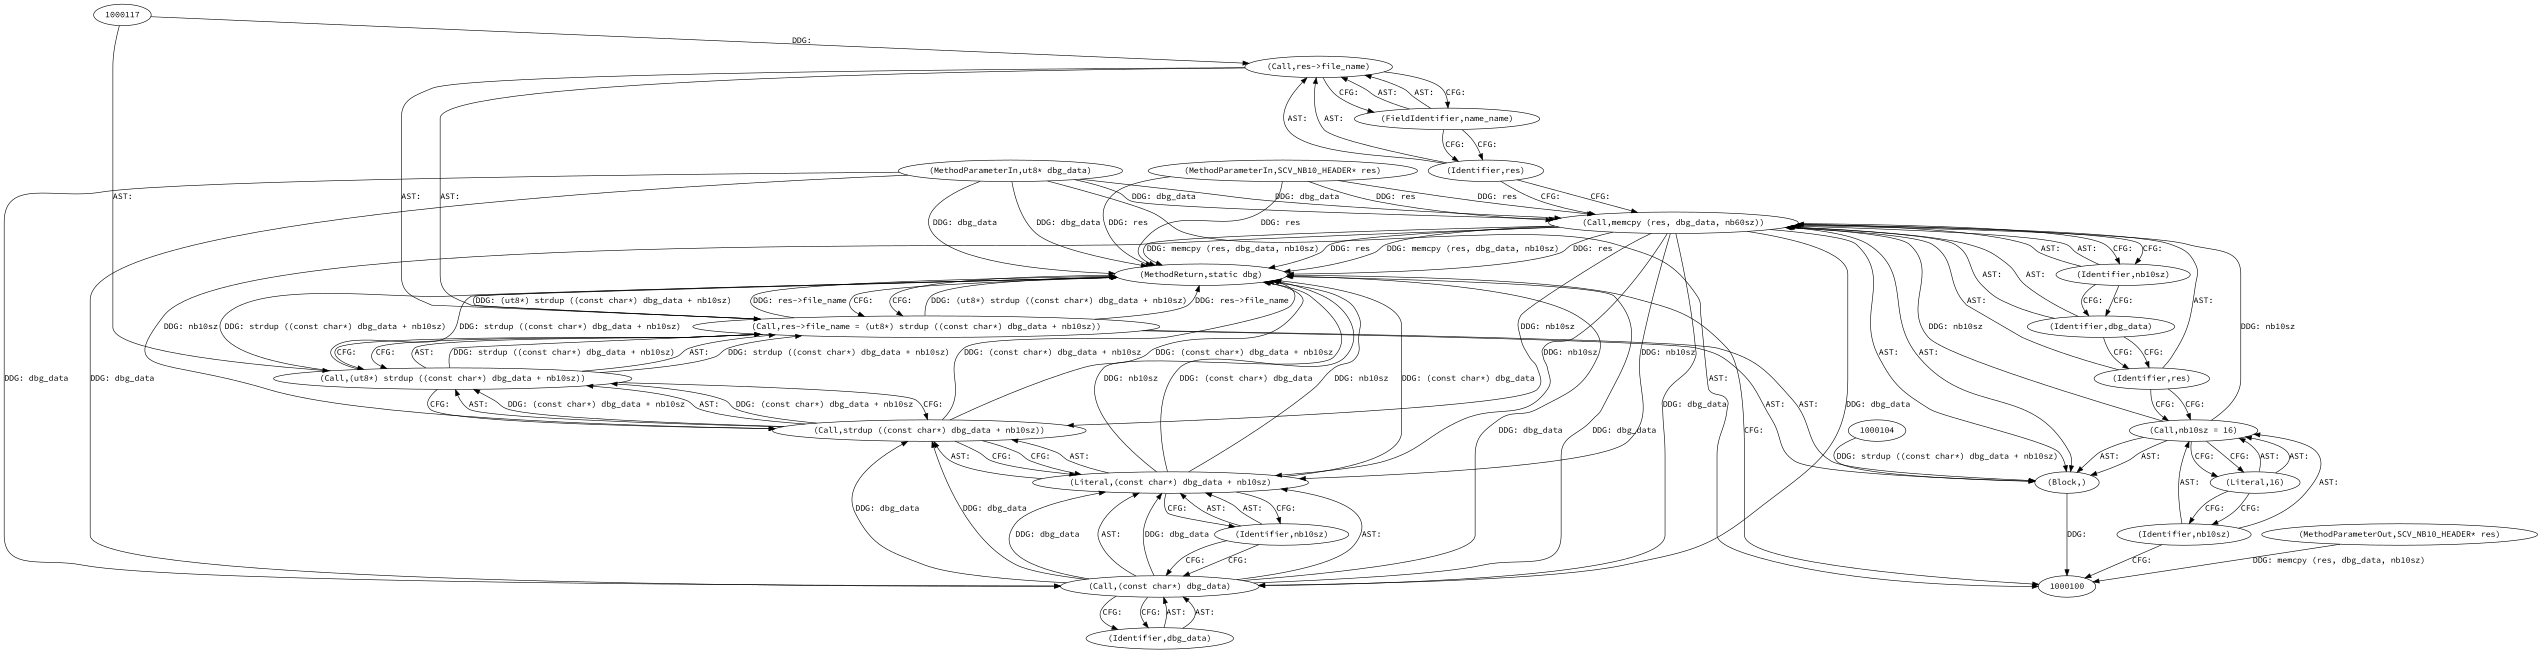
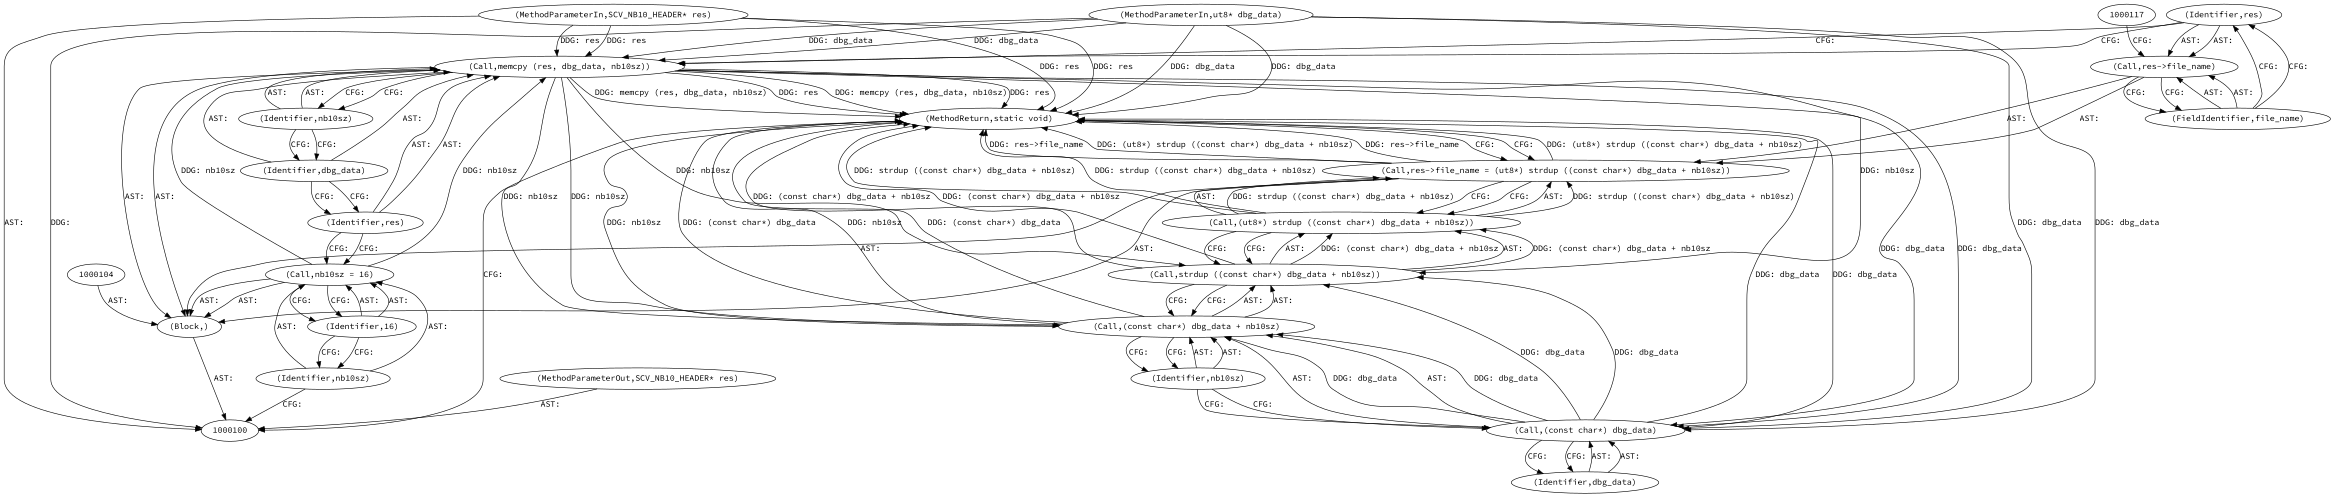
edge "1000117" -> "(Call,res->file_name)": label "DDG: " -> "CFG: "
edge "(MethodParameterIn,SCV_NB10_HEADER* res)" -> "1000100": added, label "AST:"
node "(FieldIdentifier,name_name)": label "(FieldIdentifier,name_name)" -> "(FieldIdentifier,file_name)"
node "(Call,memcpy (res, dbg_data, nb60sz))": label "(Call,memcpy (res, dbg_data, nb60sz))" -> "(Call,memcpy (res, dbg_data, nb10sz))"
node "(MethodReturn,static dbg)": label "(MethodReturn,static dbg)" -> "(MethodReturn,static void)"
edge "1000117" -> "(Call,(ut8*) strdup ((const char*) dbg_data + nb10sz))": removed, label "AST:"
edge "(MethodParameterIn,ut8* dbg_data)" -> "1000100": label "AST: " -> "DDG: "
edge "1000104" -> "(Block,)": label "DDG: strdup ((const char*) dbg_data + nb10sz)" -> "AST: "
node "(Literal,(const char*) dbg_data + nb10sz)": label "(Literal,(const char*) dbg_data + nb10sz)" -> "(Call,(const char*) dbg_data + nb10sz)"
node "(Literal,16)": label "(Literal,16)" -> "(Identifier,16)"
edge "(Block,)" -> "1000100": label "DDG: " -> "AST: "
edge "(MethodParameterOut,SCV_NB10_HEADER* res)" -> "1000100": label "DDG: memcpy (res, dbg_data, nb10sz)" -> "AST: "
